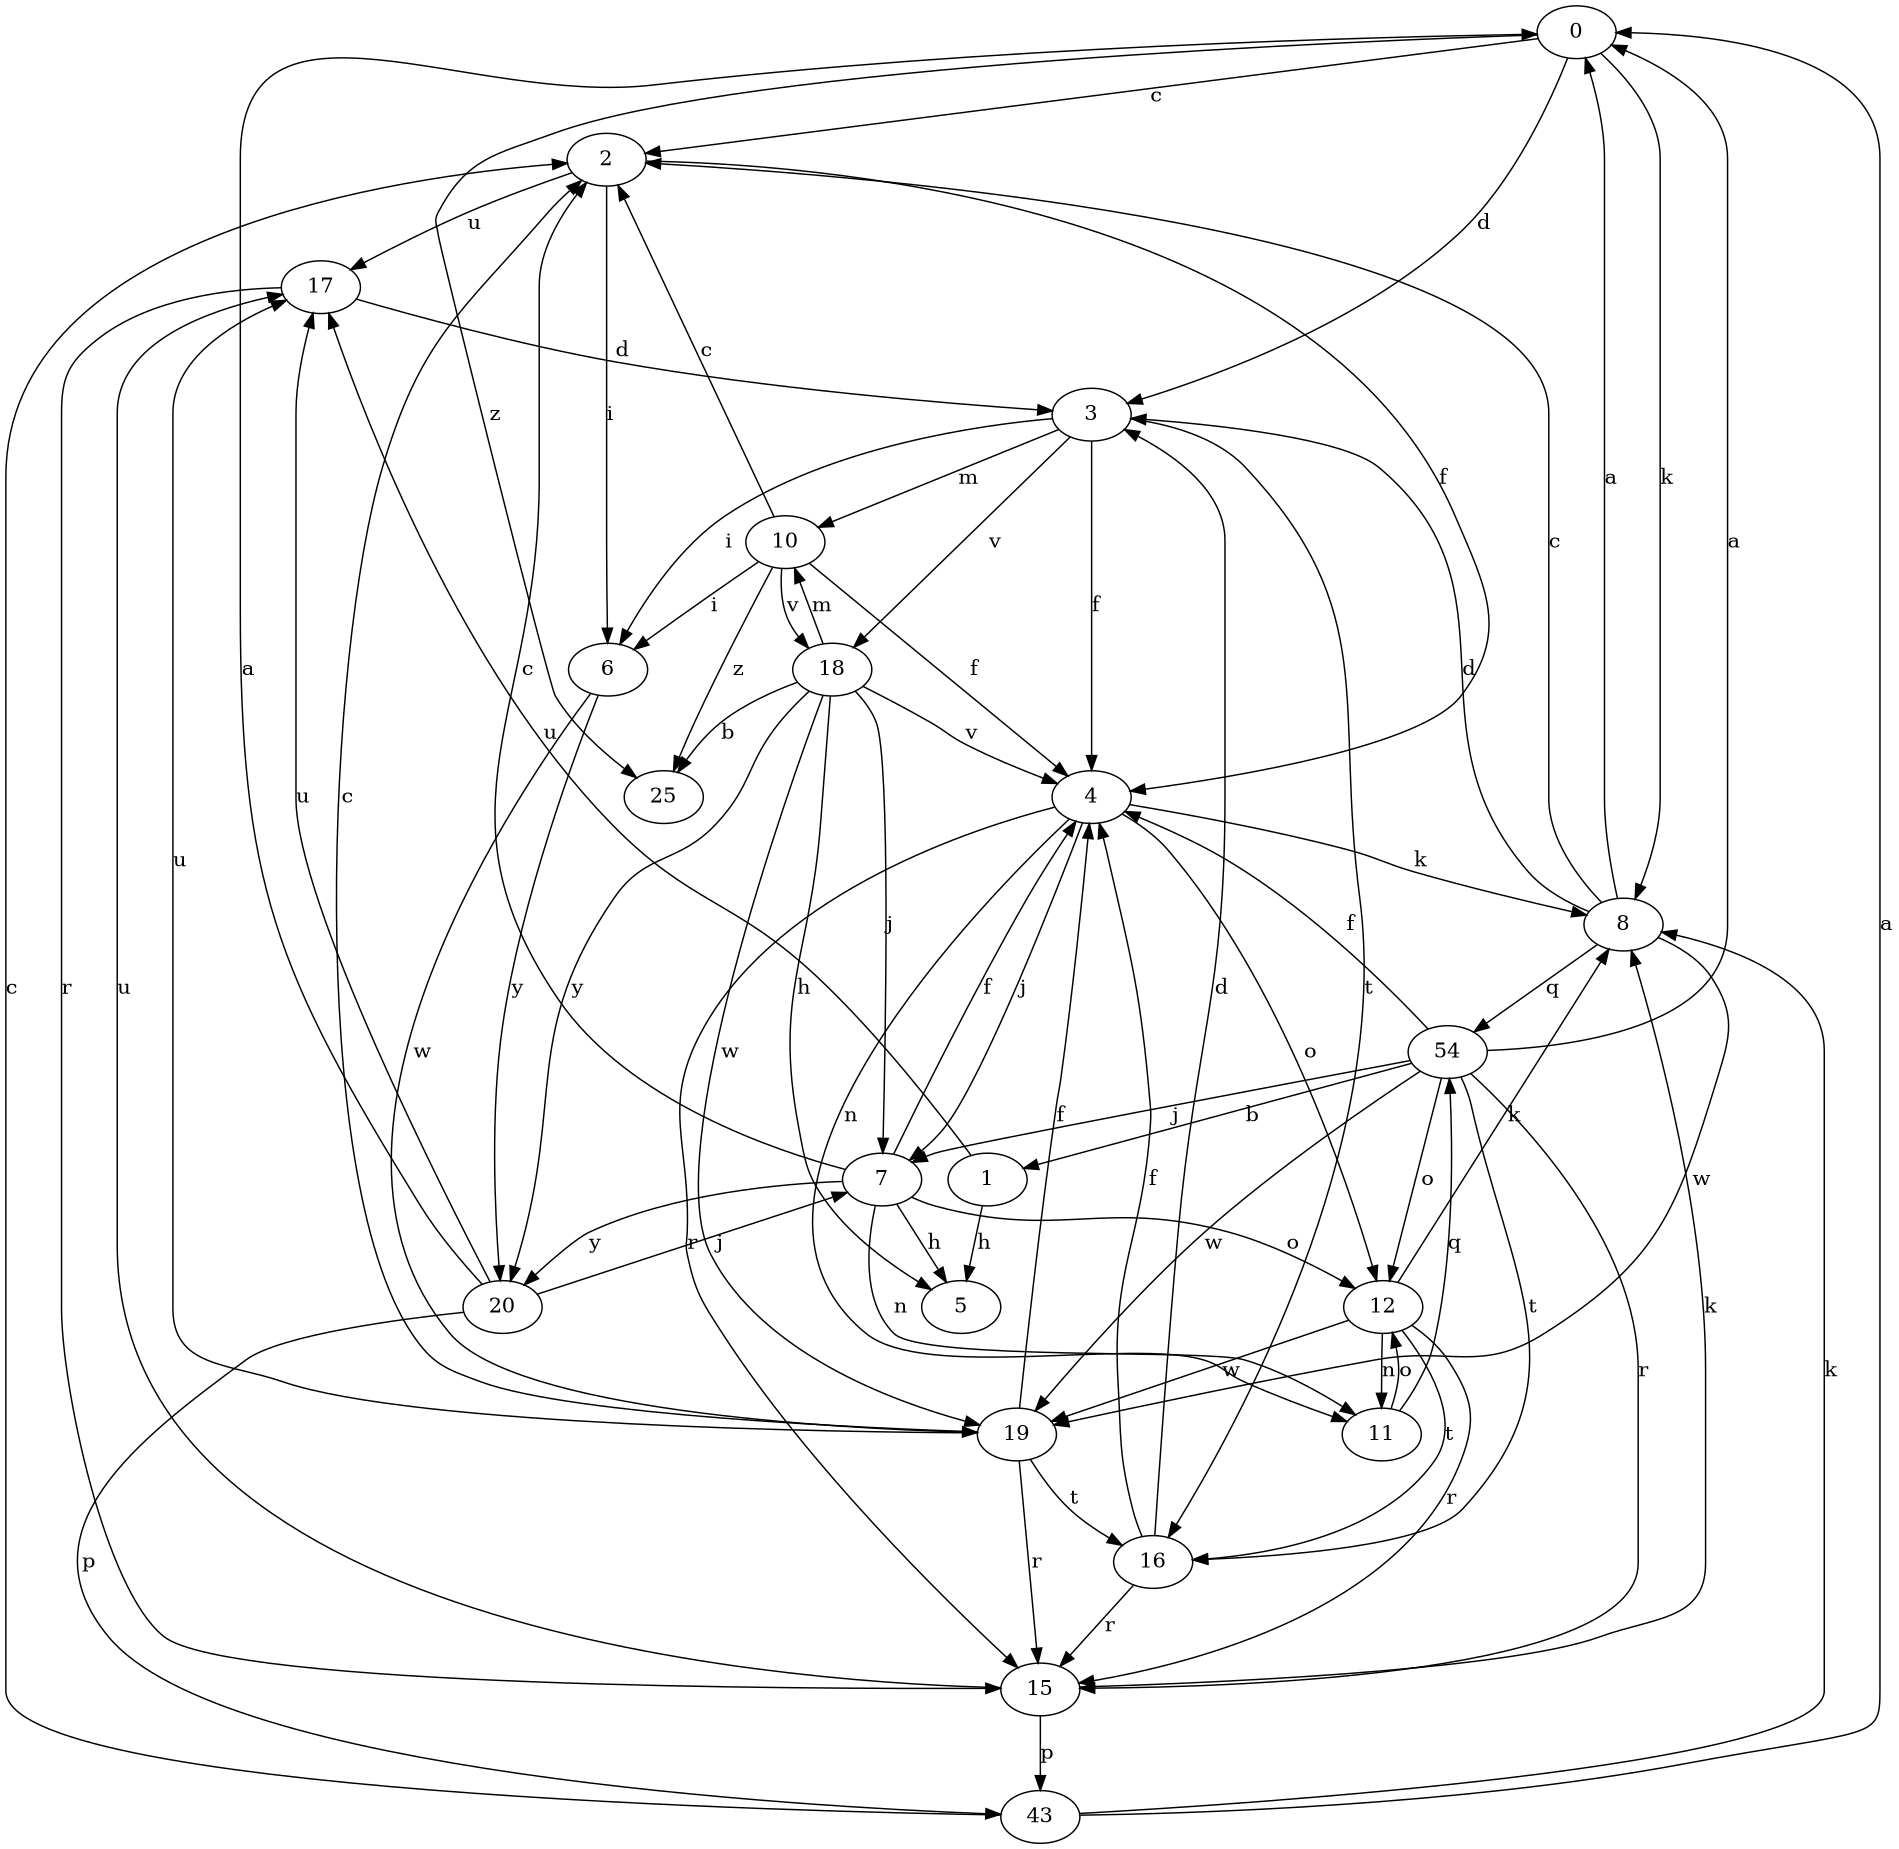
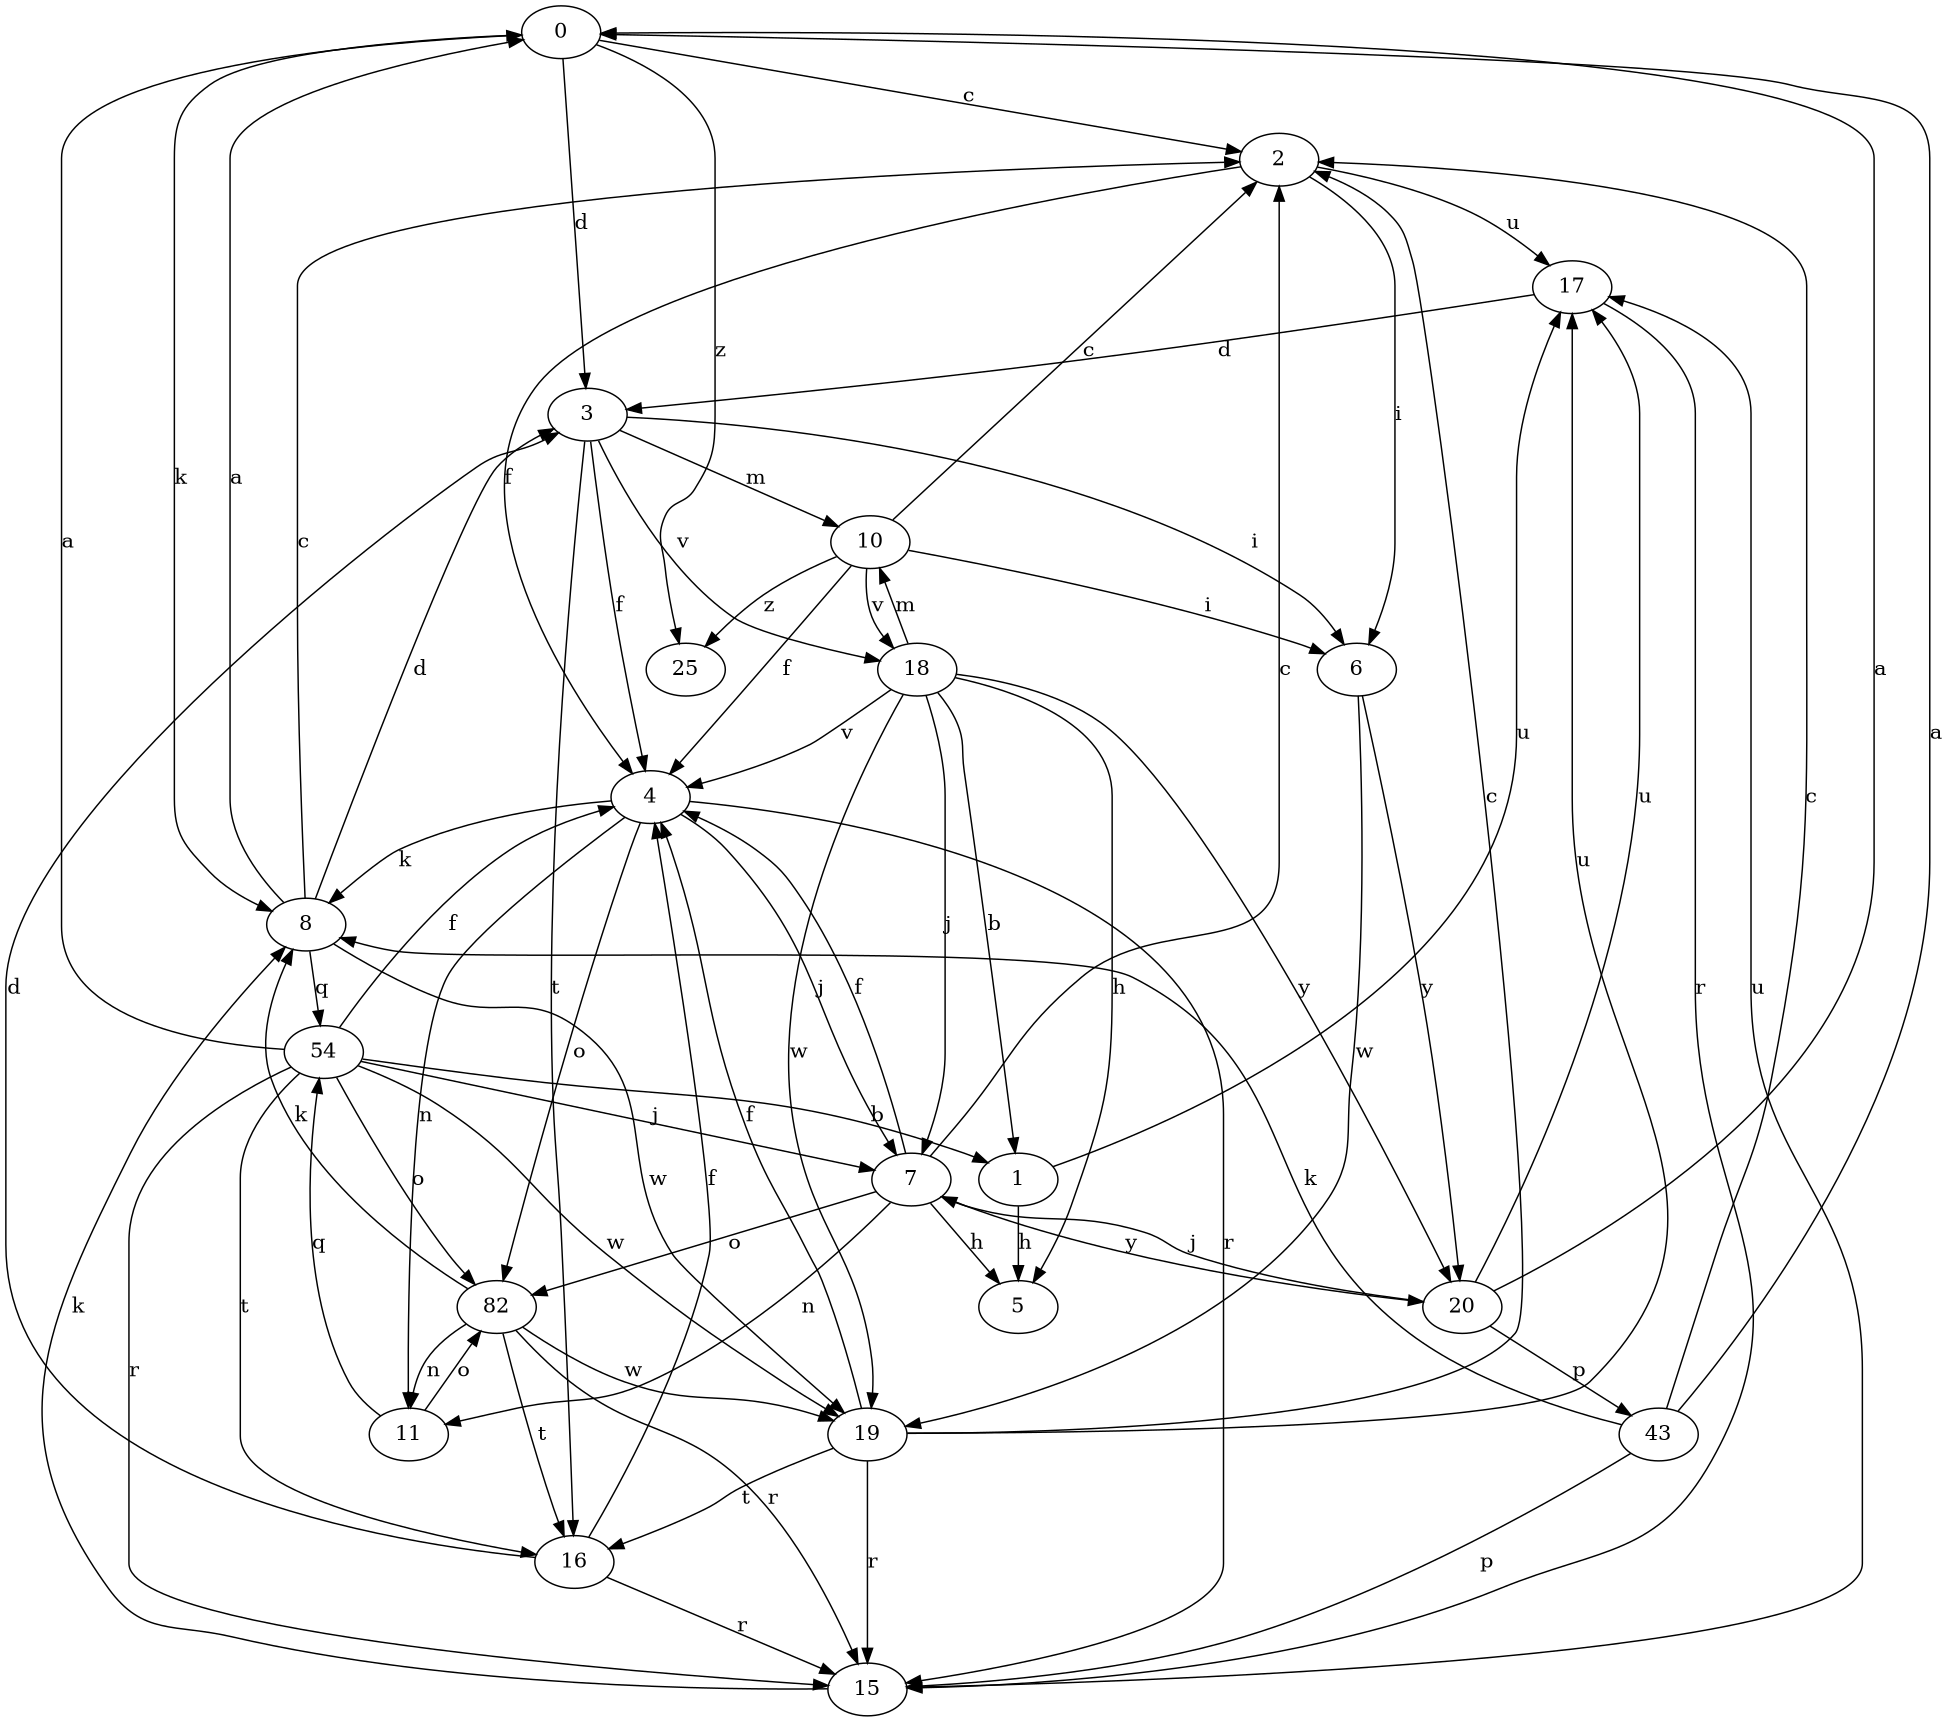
edge "18" -> "25": now "18" -> "1"
node "12": label "12" -> "82"
edge "15" -> "43": reversed
